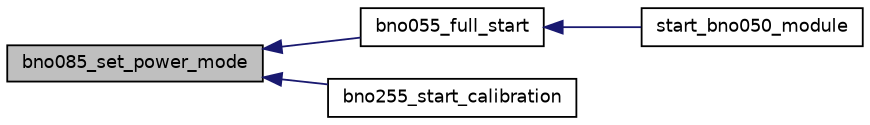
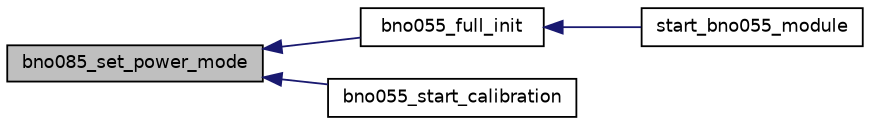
node "bno055_full_start": label "bno055_full_start" -> "bno055_full_init"
node "start_bno050_module": label "start_bno050_module" -> "start_bno055_module"
node "bno255_start_calibration": label "bno255_start_calibration" -> "bno055_start_calibration"
